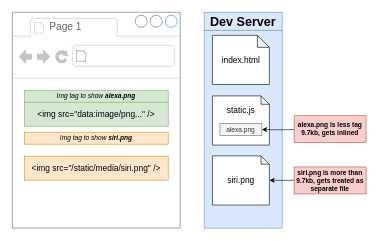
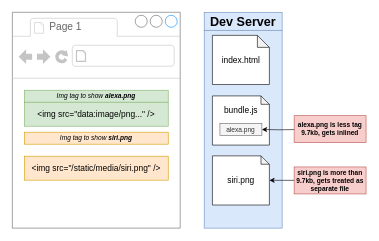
node "static.js": label "static.js" -> "bundle.js"
